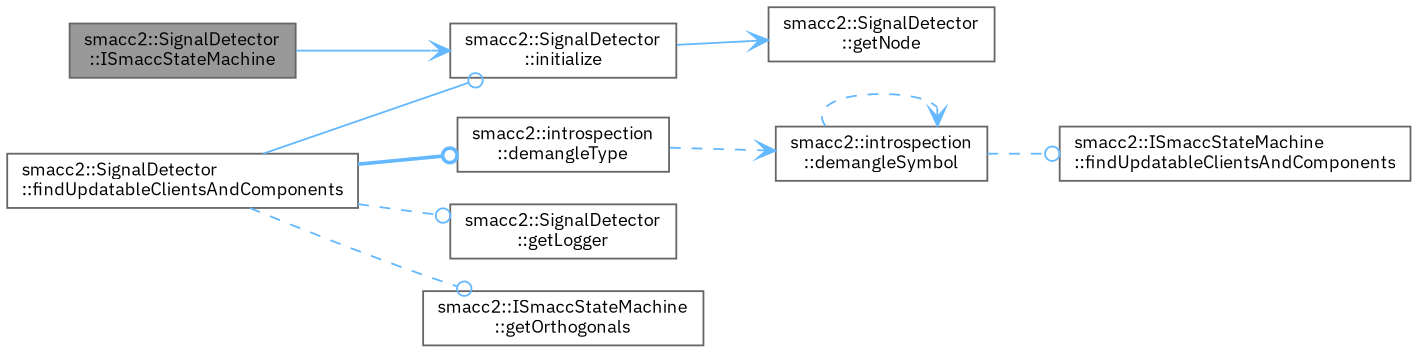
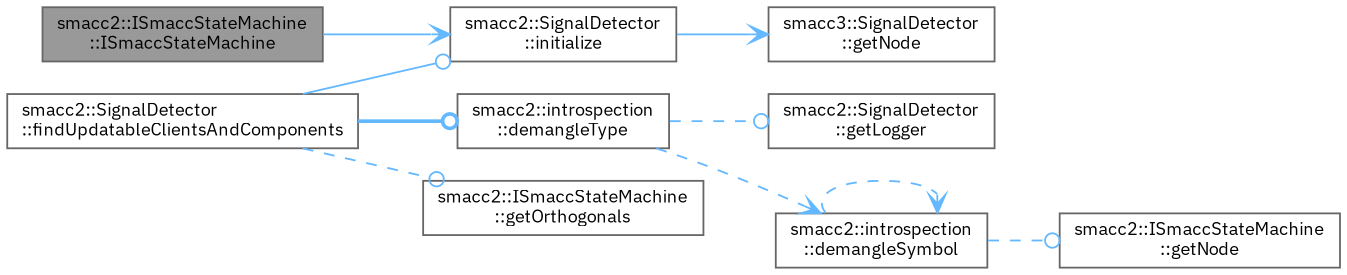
node "smacc2::SignalDetector ::getNode": label "smacc2::SignalDetector ::getNode" -> "smacc3::SignalDetector ::getNode"
node "smacc2::SignalDetector ::ISmaccStateMachine": label "smacc2::SignalDetector ::ISmaccStateMachine" -> "smacc2::ISmaccStateMachine ::ISmaccStateMachine"
node "smacc2::ISmaccStateMachine ::findUpdatableClientsAndComponents": label "smacc2::ISmaccStateMachine ::findUpdatableClientsAndComponents" -> "smacc2::ISmaccStateMachine ::getNode"
edge "smacc2::SignalDetector ::findUpdatableClientsAndComponents" -> "smacc2::SignalDetector ::getLogger": now "smacc2::introspection ::demangleType" -> "smacc2::SignalDetector ::getLogger"
